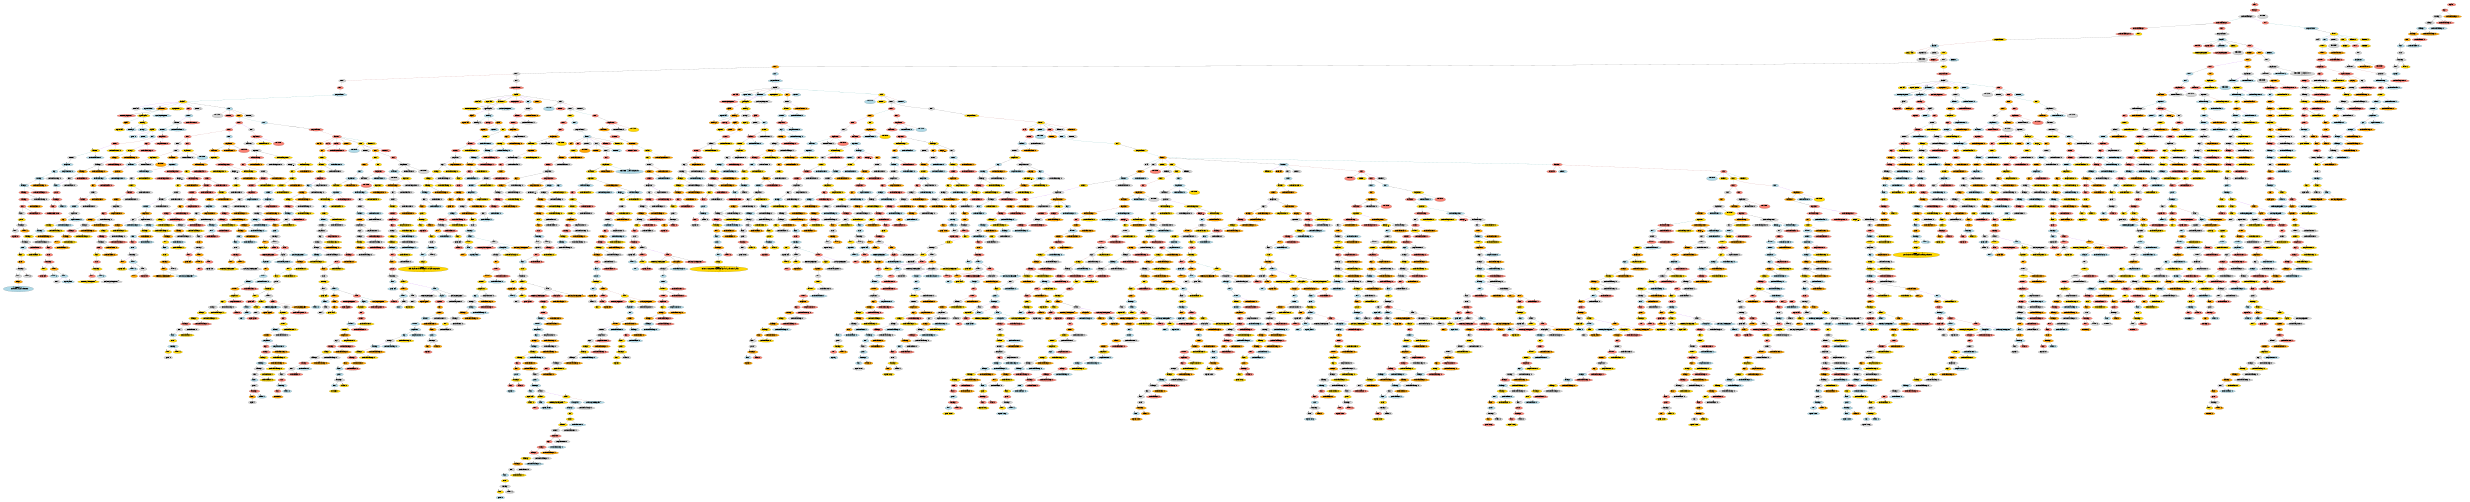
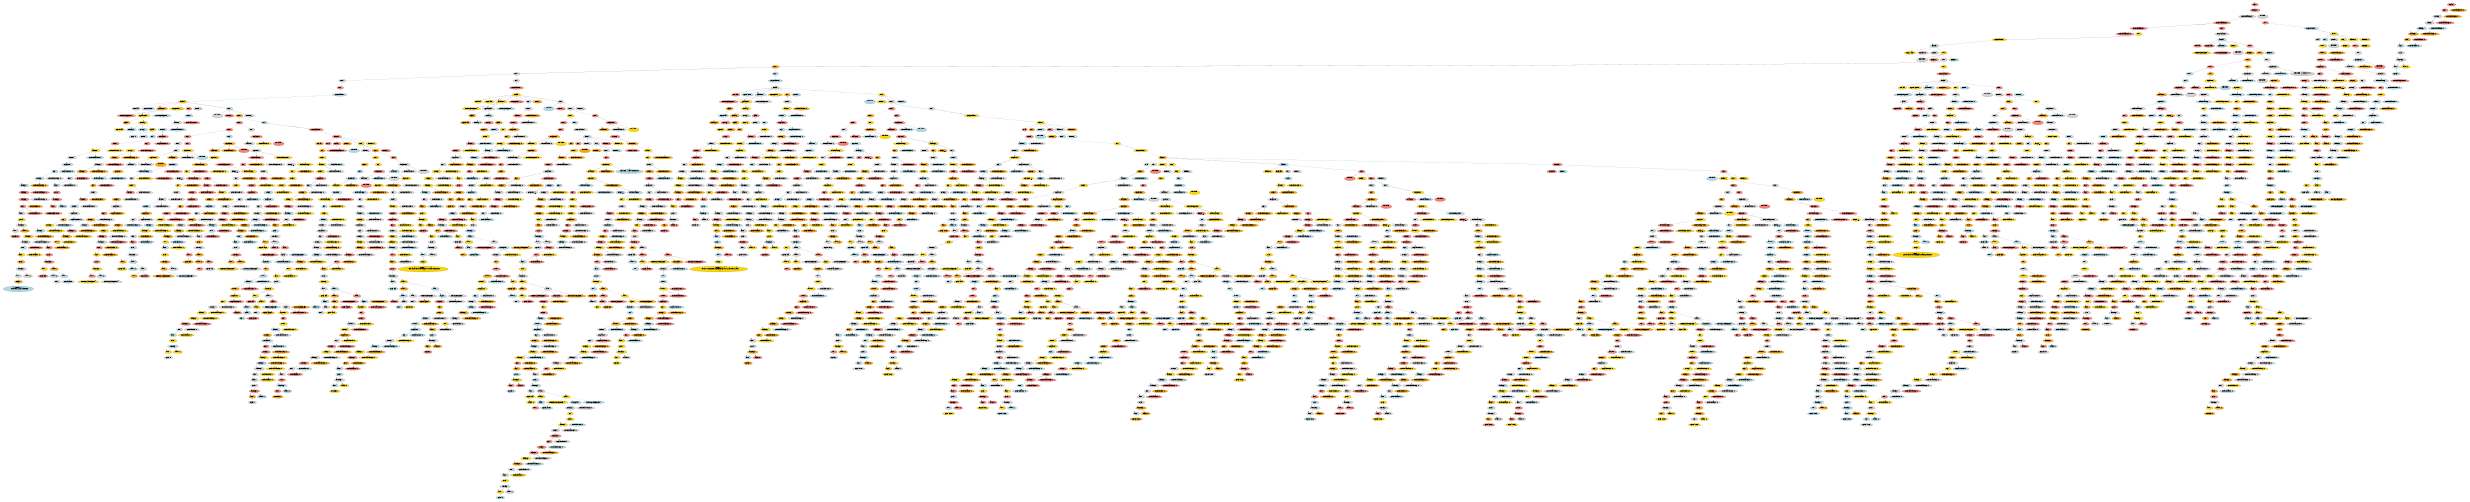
node "continued_exprlist (ε)": added
node "dsu_stmt ()": label "dsu_stmt ()" -> "elif_stmt ()"
